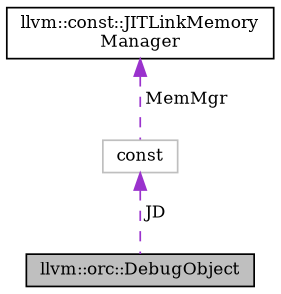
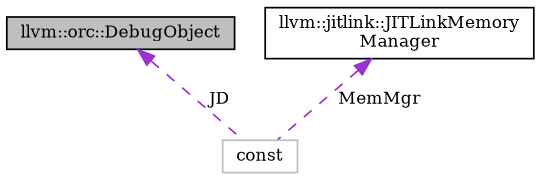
node "llvm::const::JITLinkMemory Manager": label "llvm::const::JITLinkMemory Manager" -> "llvm::jitlink::JITLinkMemory Manager"
edge "llvm::orc::DebugObject" -> "const": reversed
